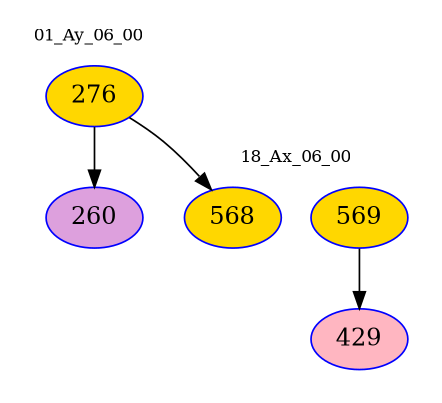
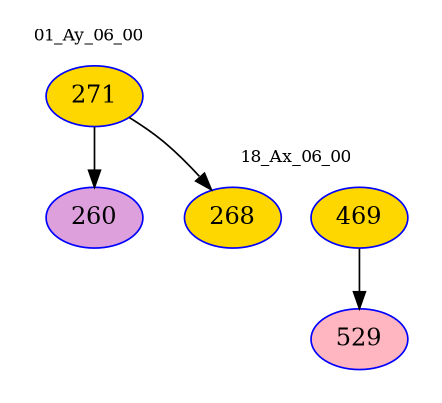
node "276": label "276" -> "271"
node "568": label "568" -> "268"
node "569": label "569" -> "469"
node "429": label "429" -> "529"
